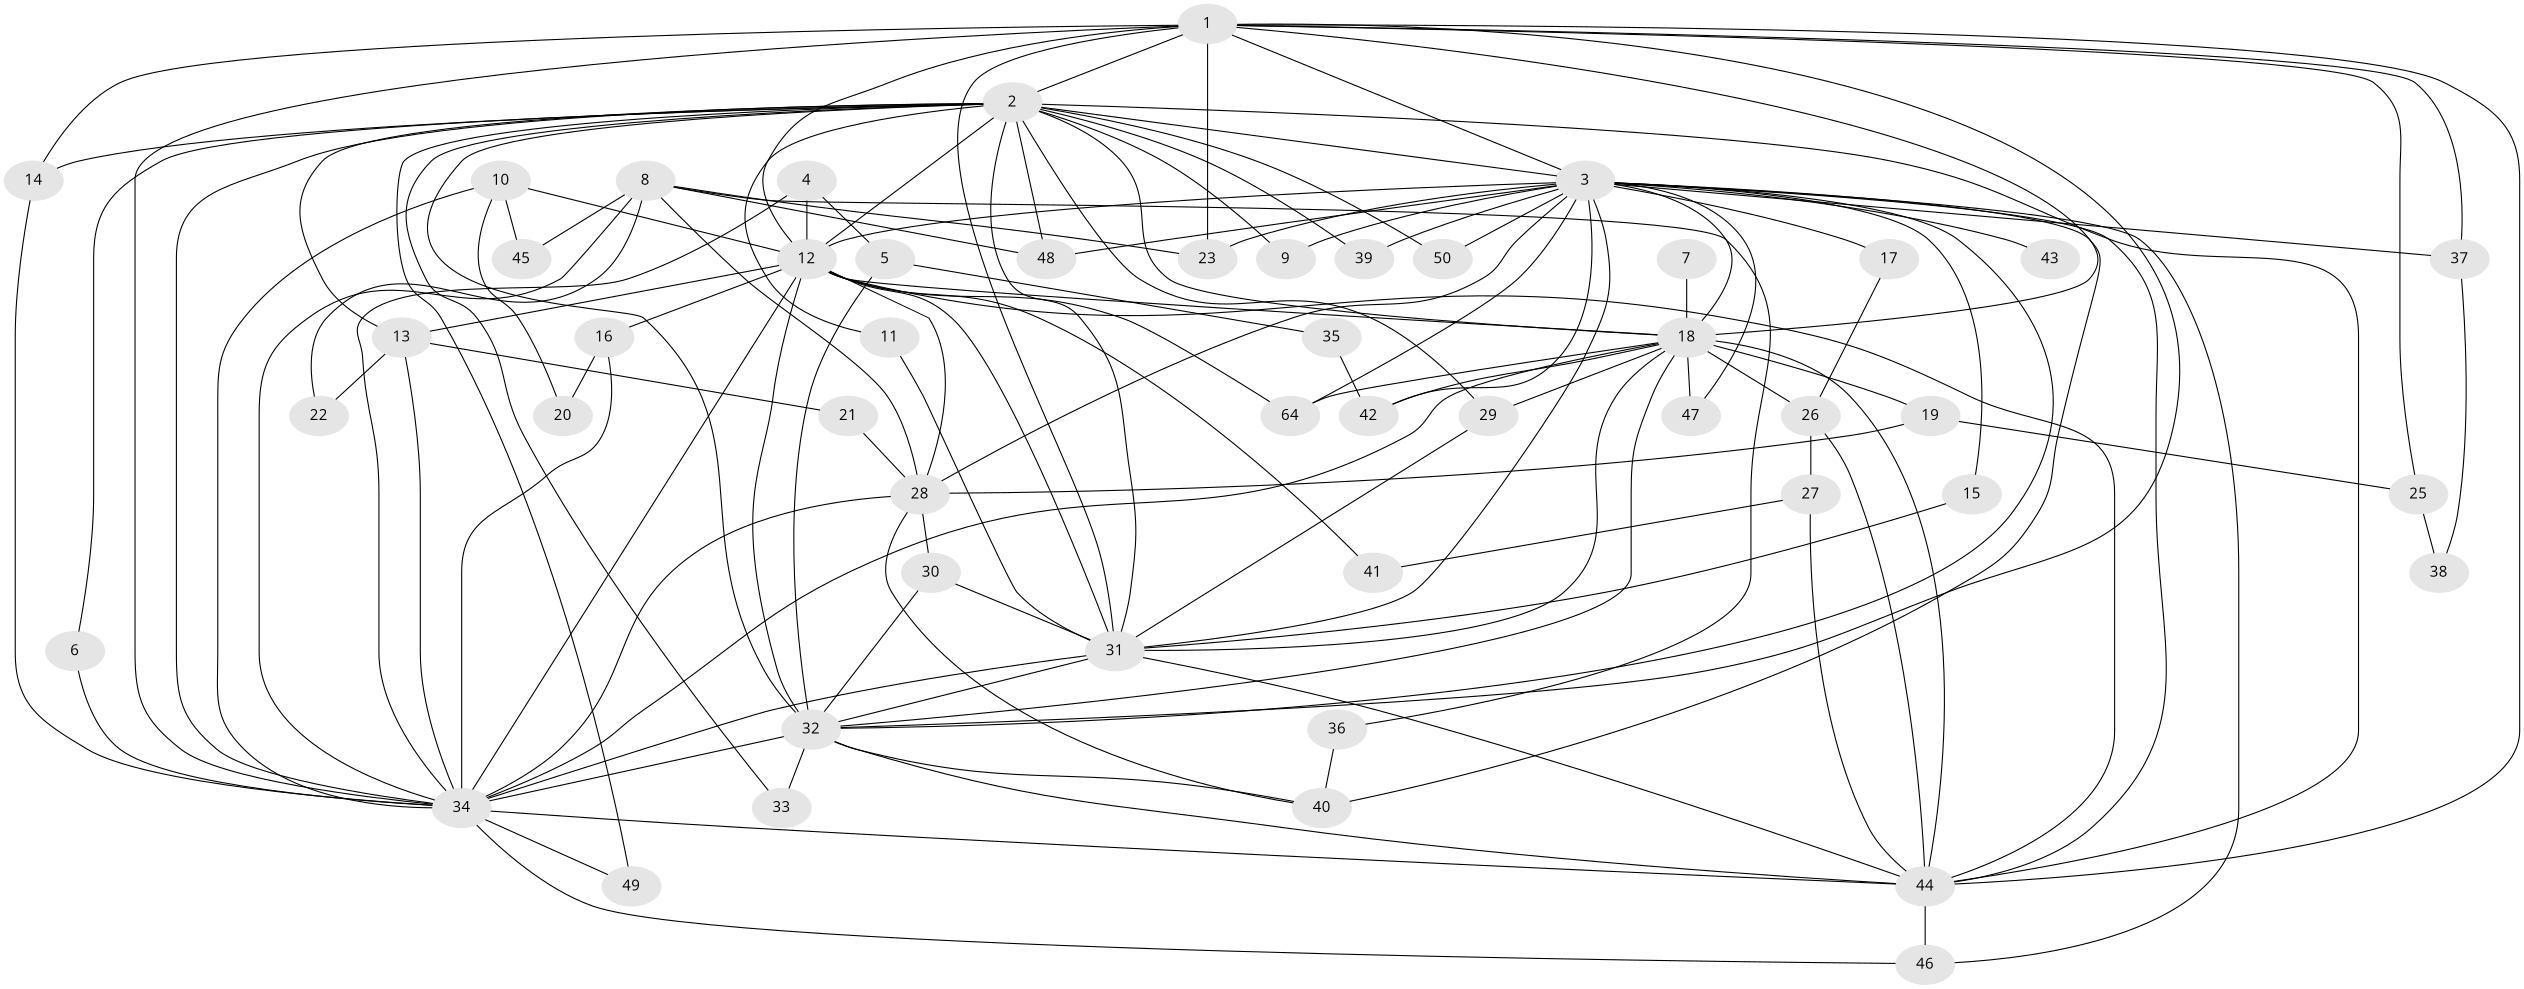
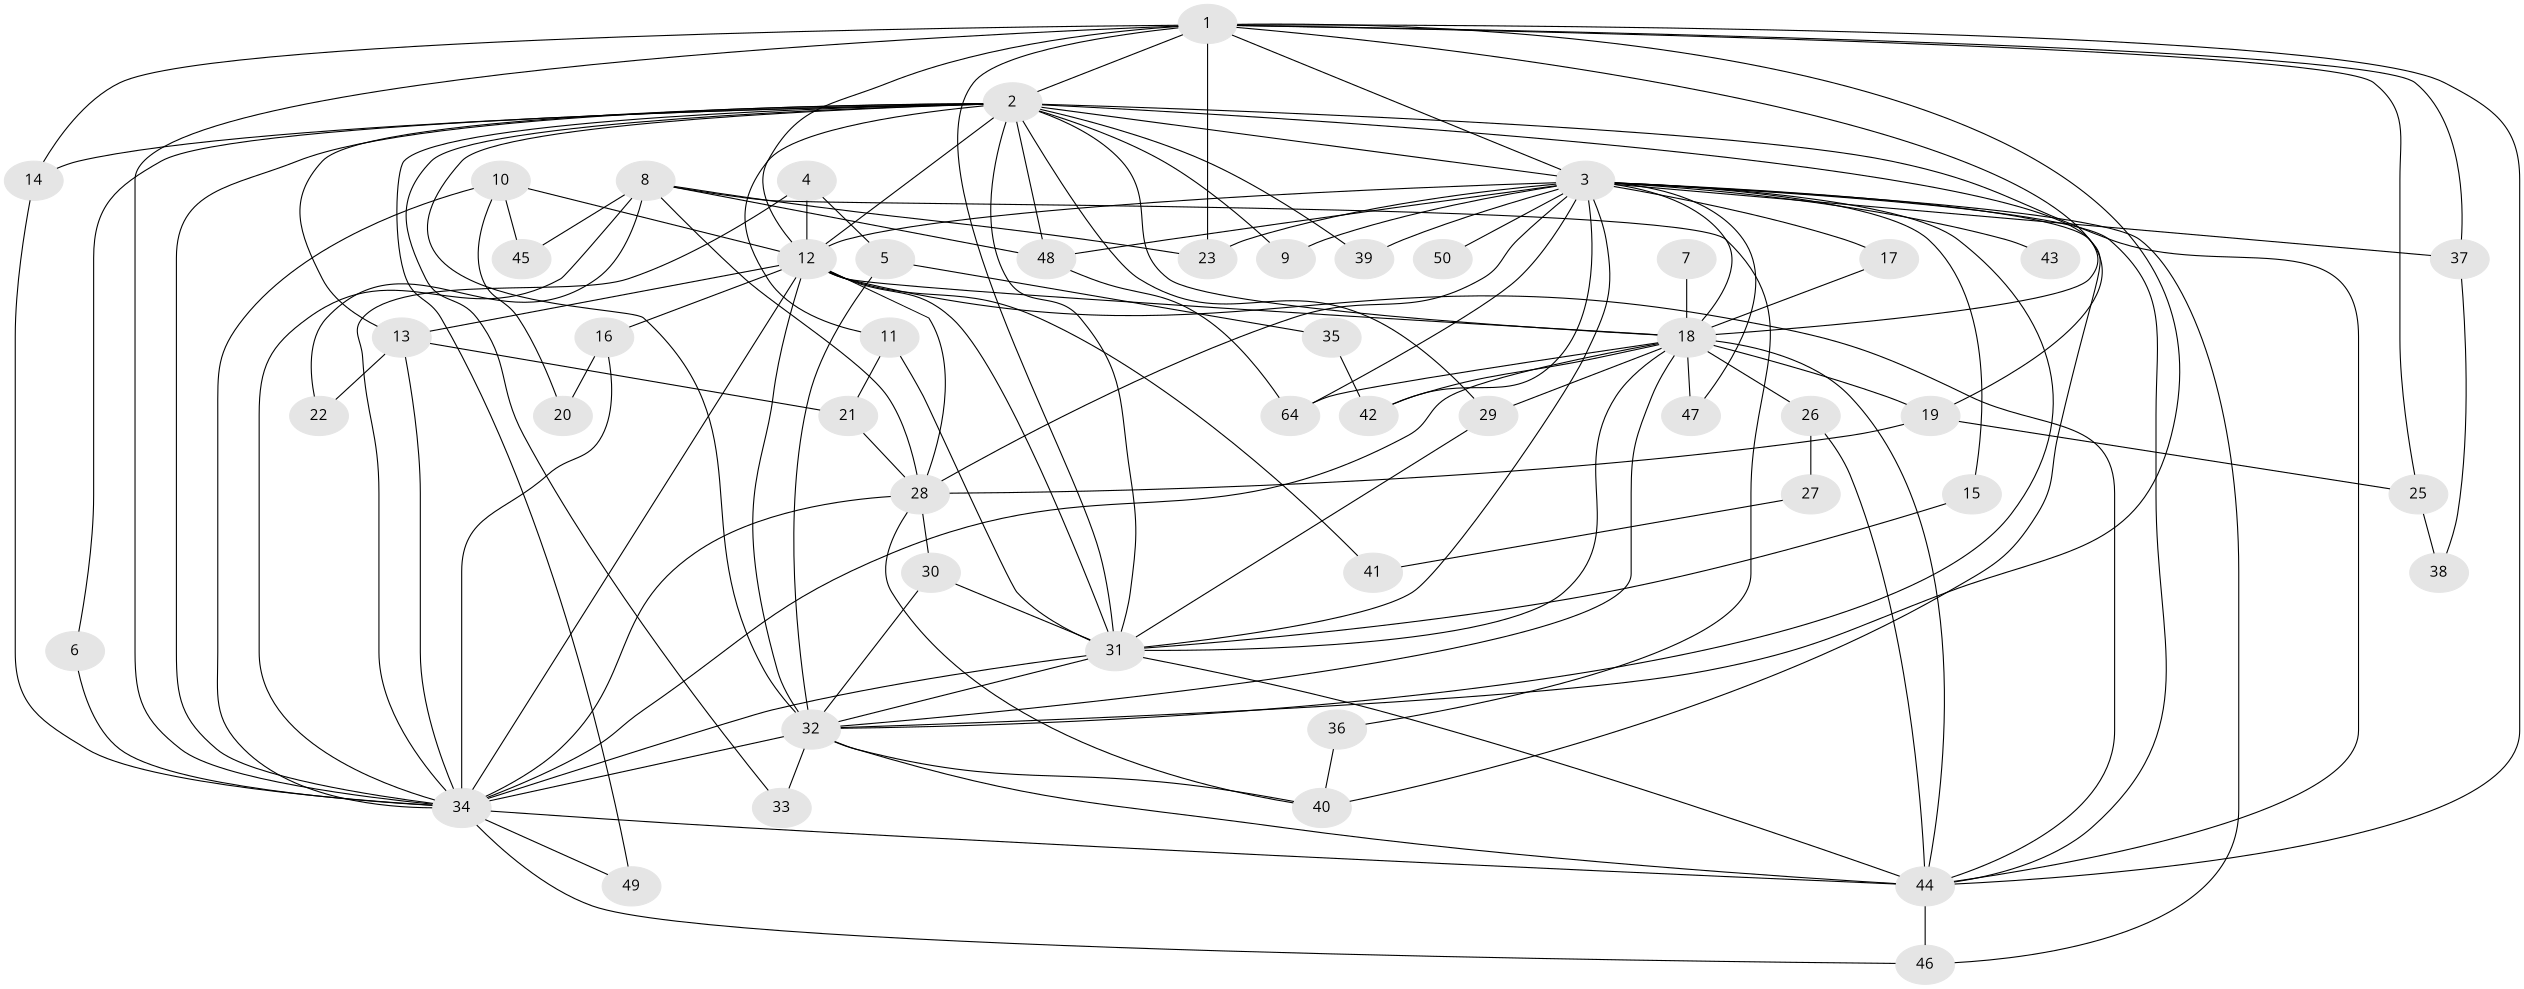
edge "2" -- "50": now "2" -- "19"
edge "12" -- "64": now "48" -- "64"
edge "17" -- "26": now "17" -- "18"
edge "11" -- "21": added
edge "27" -- "44": removed
